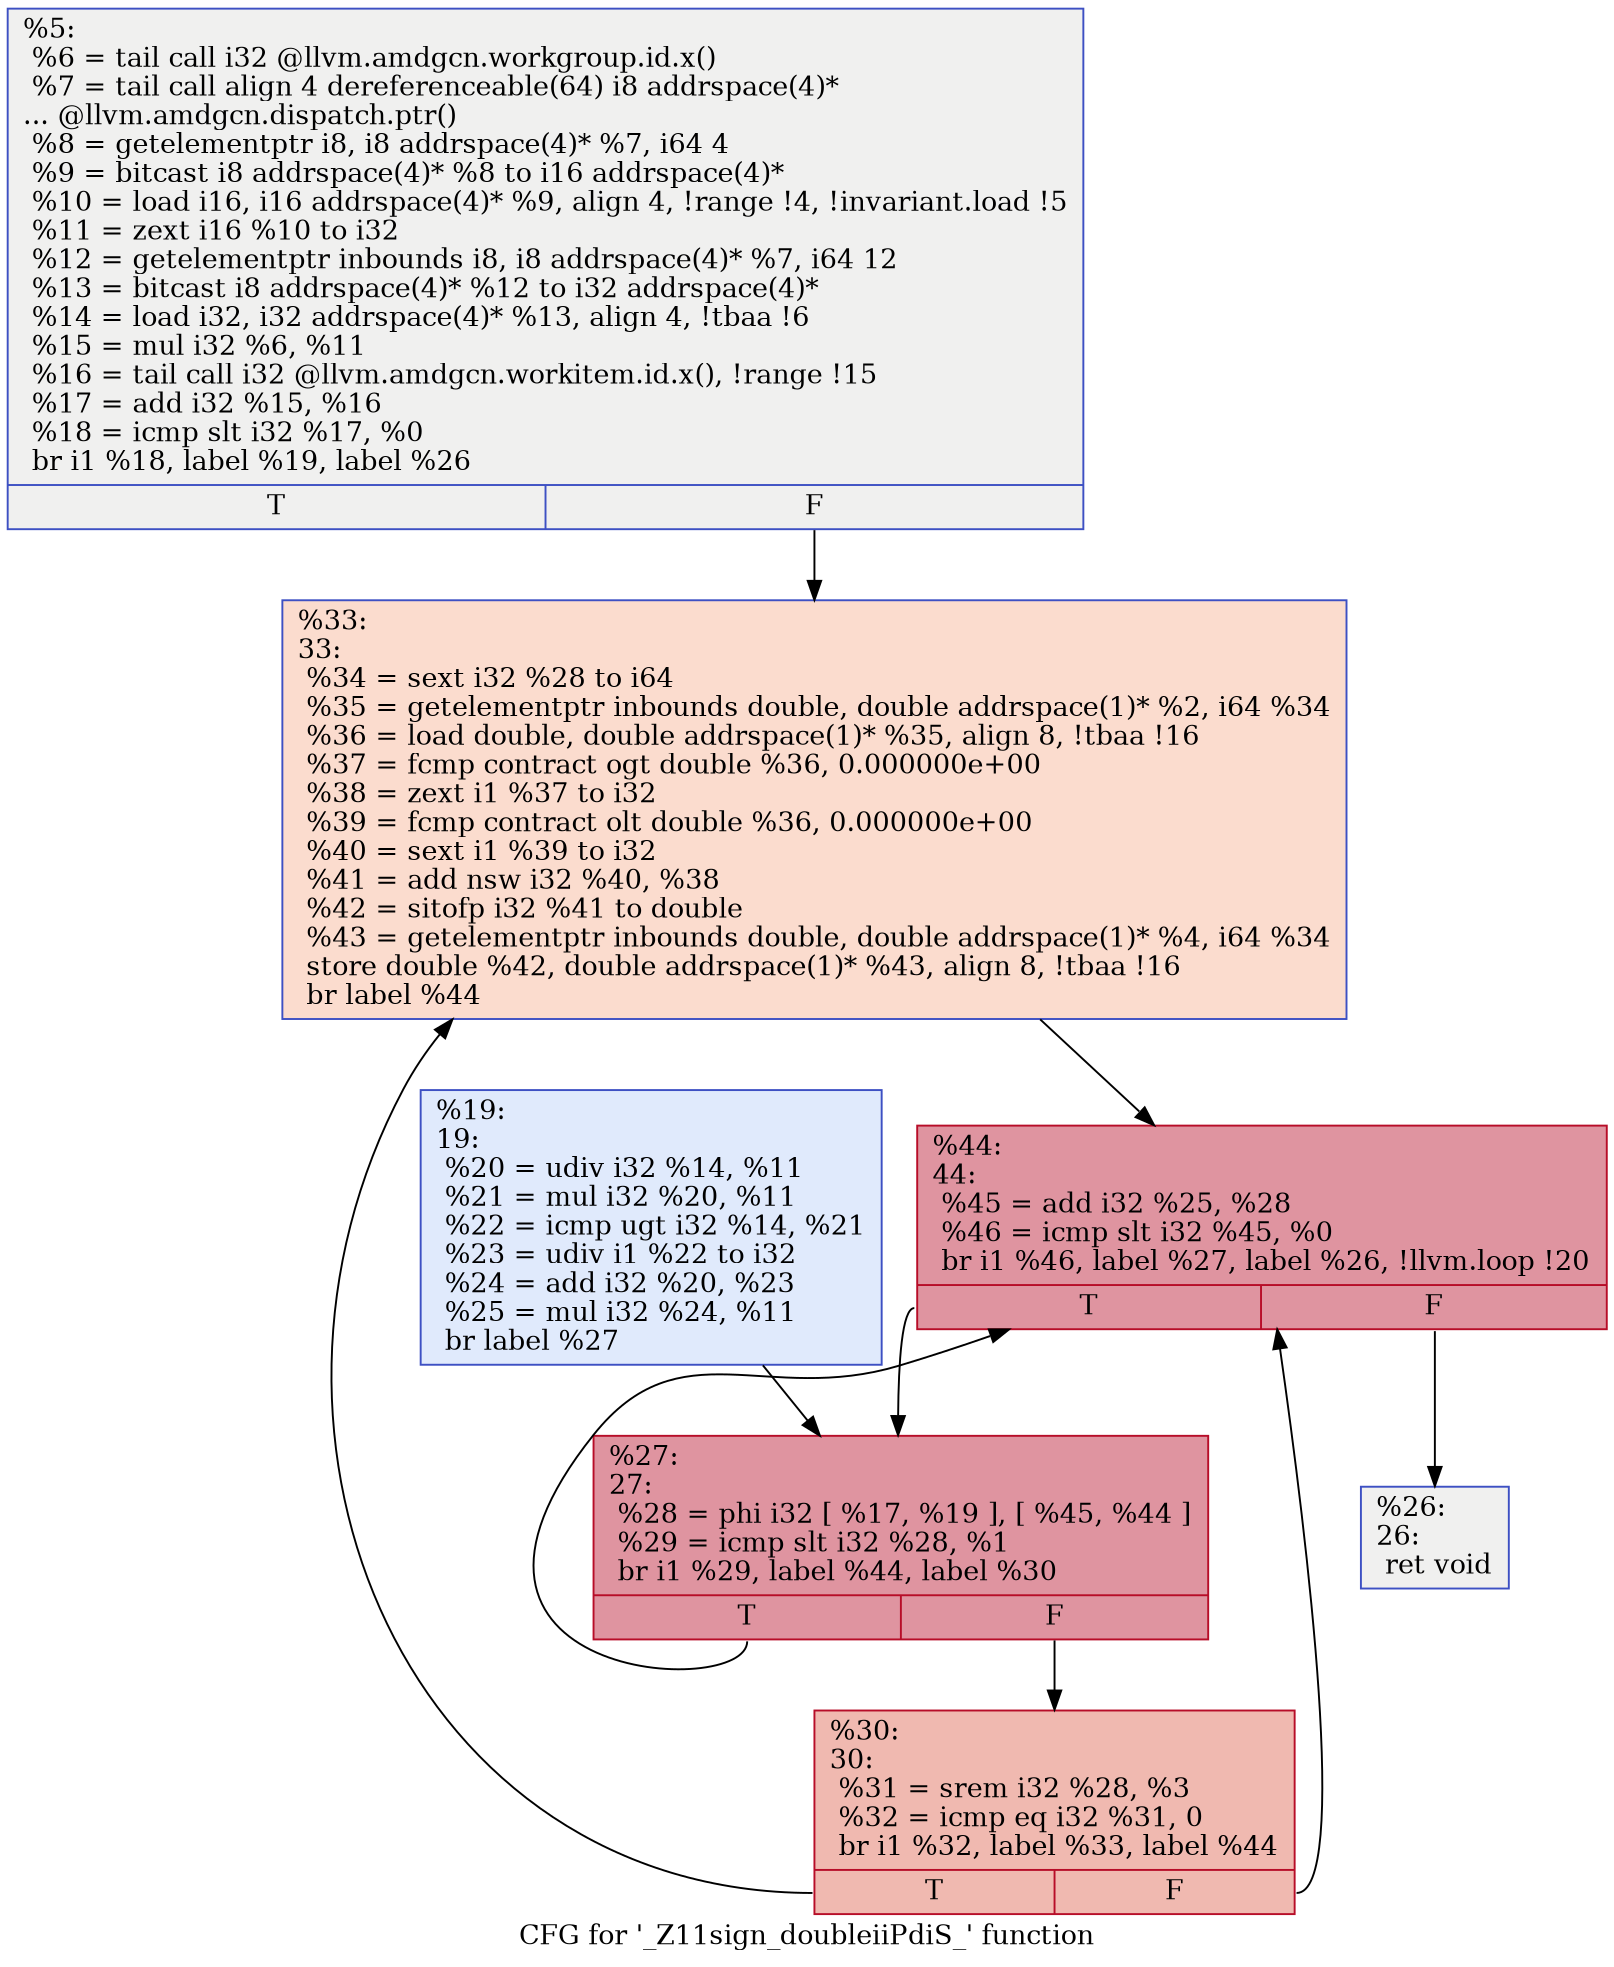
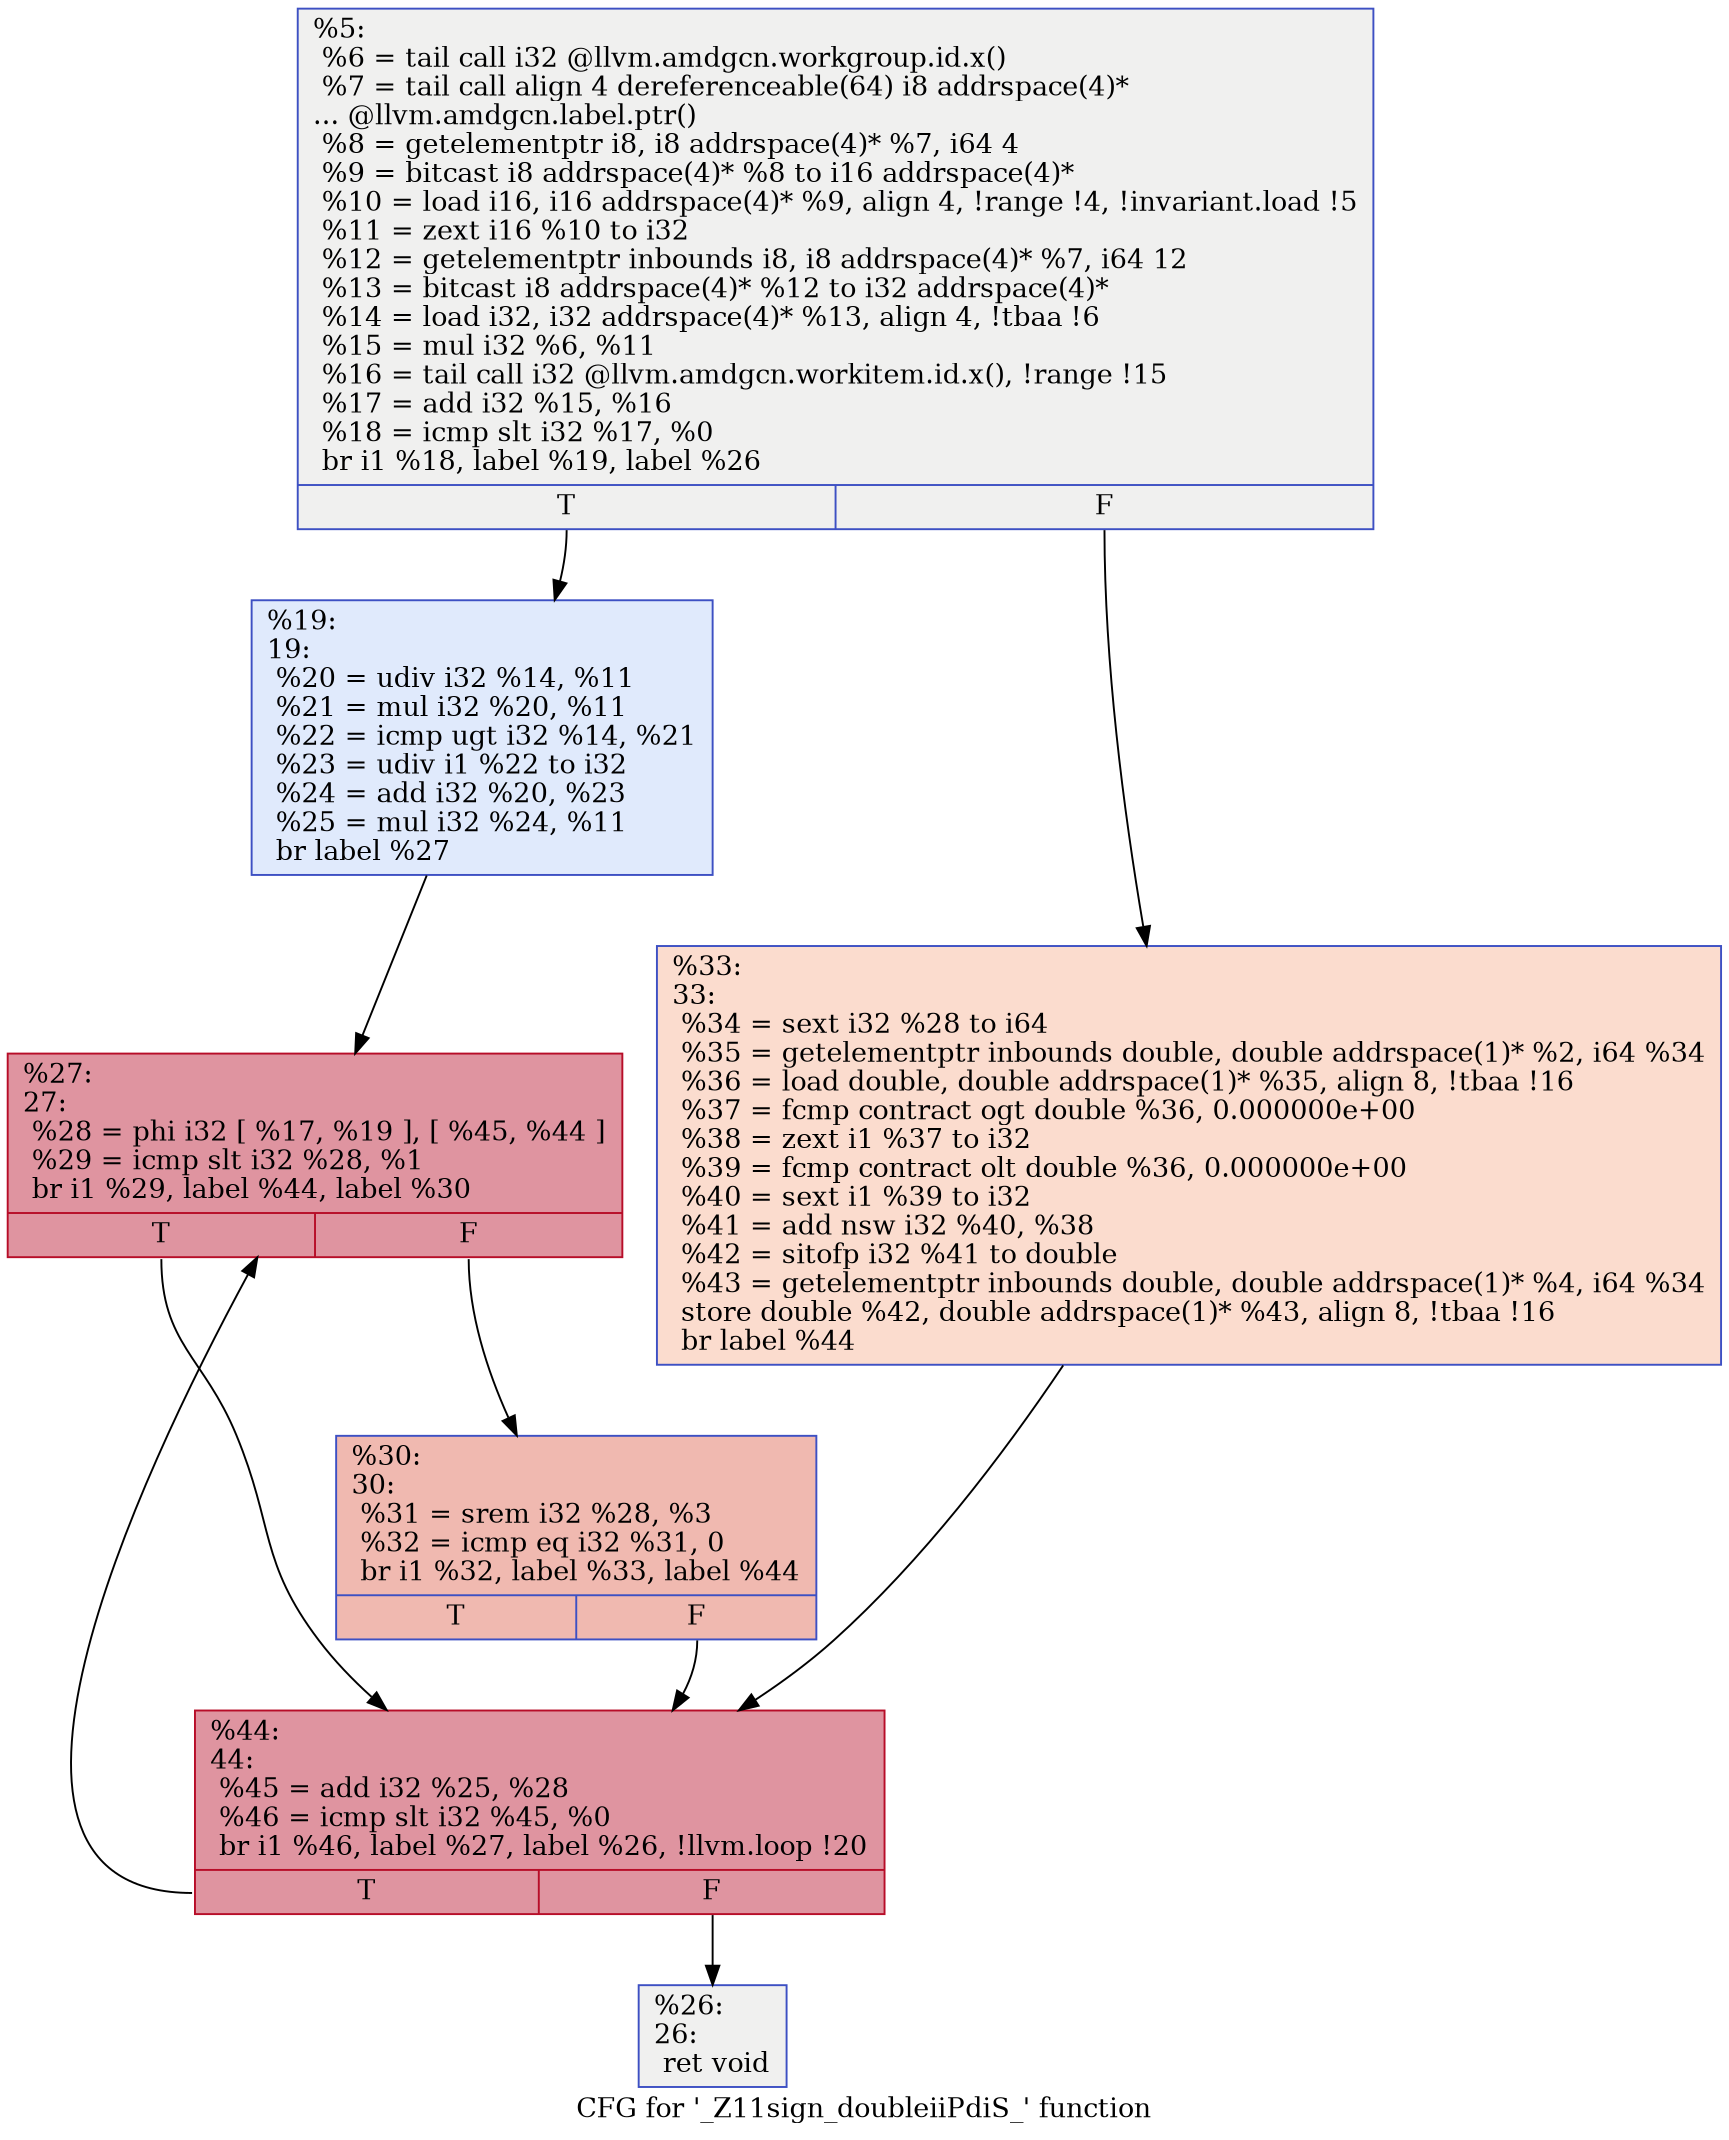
node "%5:": text "... @llvm.amdgcn.dispatch.ptr()" -> "... @llvm.amdgcn.label.ptr()"
edge "%5:" -> "%19:": added
edge "%30:" -> "%33:": removed
node "%30:": color #b70d28ff -> #3d50c3ff
